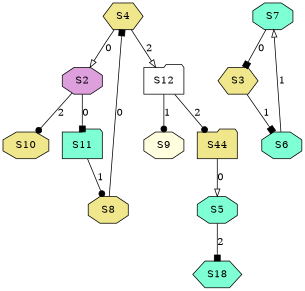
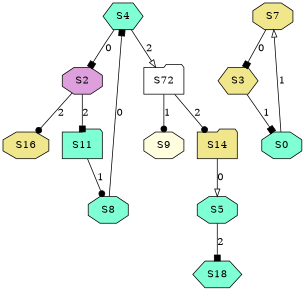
node "S4": fillcolor khaki -> aquamarine
node "S7": fillcolor aquamarine -> khaki
edge "S4" -> "S2": arrowhead onormal -> box
node "S12": label "S12" -> "S72"
edge "S2" -> "S11": label "0" -> "2"
node "S10": label "S10" -> "S16"
node "S44": label "S44" -> "S14"
node "S6": label "S6" -> "S0"
node "S8": fillcolor khaki -> aquamarine
